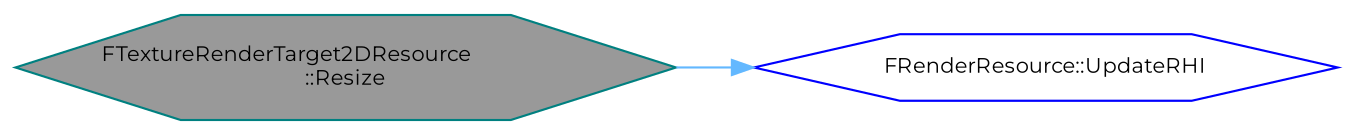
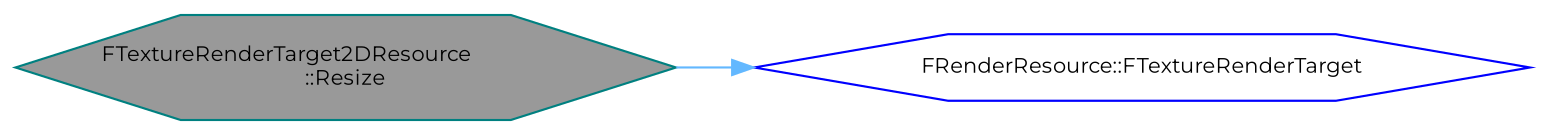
node "FRenderResource::UpdateRHI": label "FRenderResource::UpdateRHI" -> "FRenderResource::FTextureRenderTarget"
